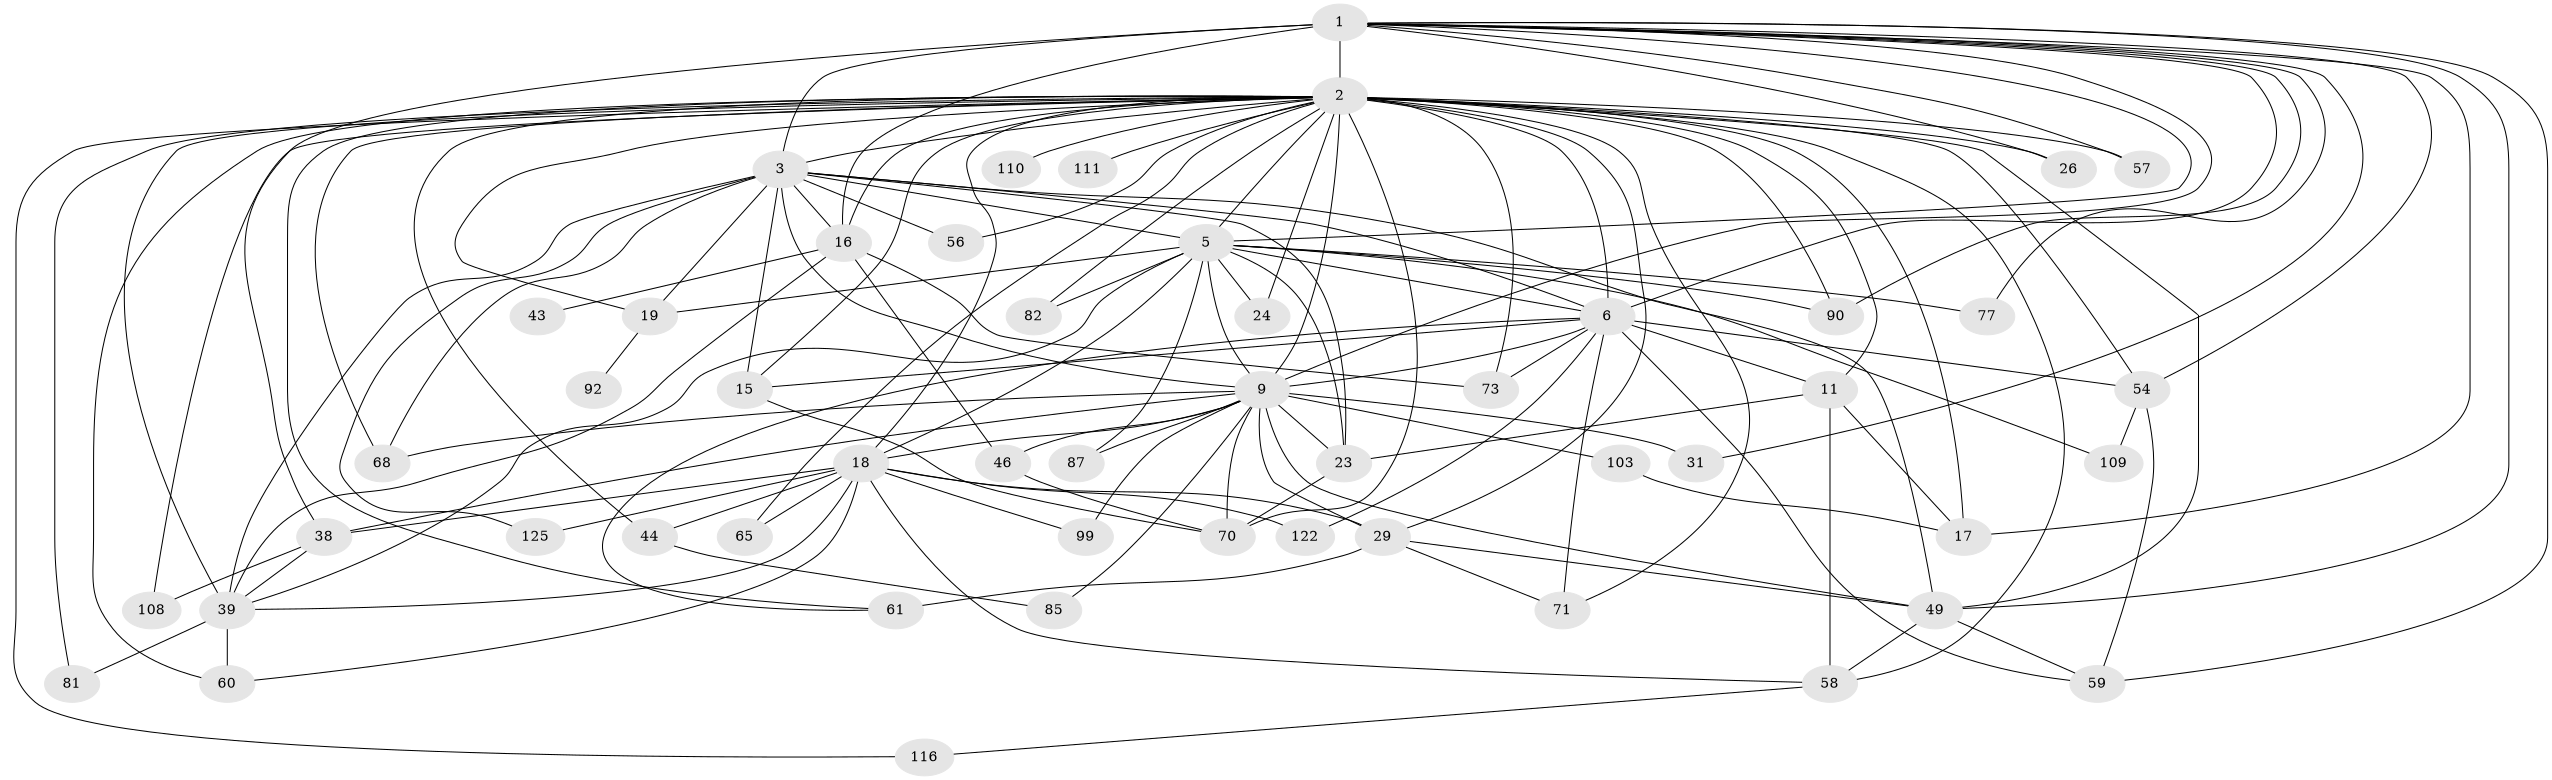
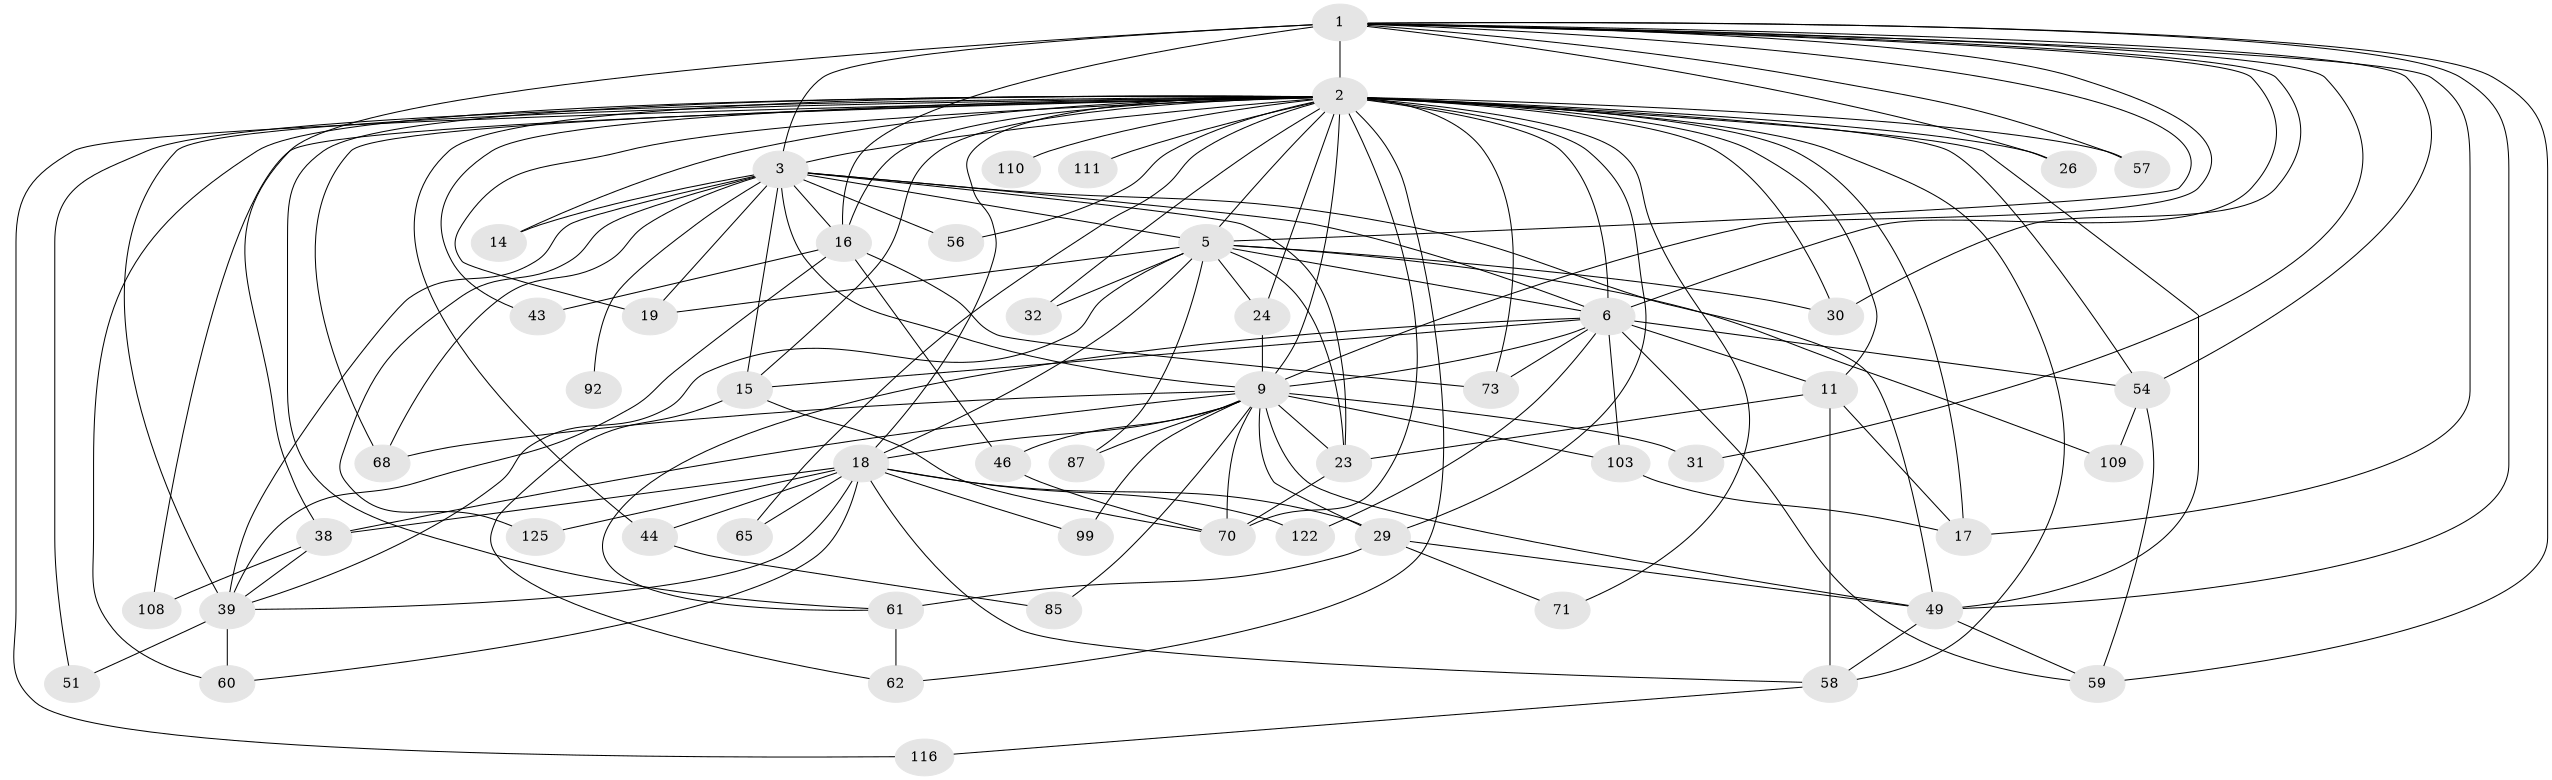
edge "2" -- "43": added
node "14": added
node "82": label "82" -> "32"
node "90": label "90" -> "30"
node "77": removed
edge "5" -- "9": now "24" -- "9"
edge "19" -- "92": now "3" -- "92"
edge "6" -- "71": now "6" -- "103"
node "81": label "81" -> "51"
node "62": added
